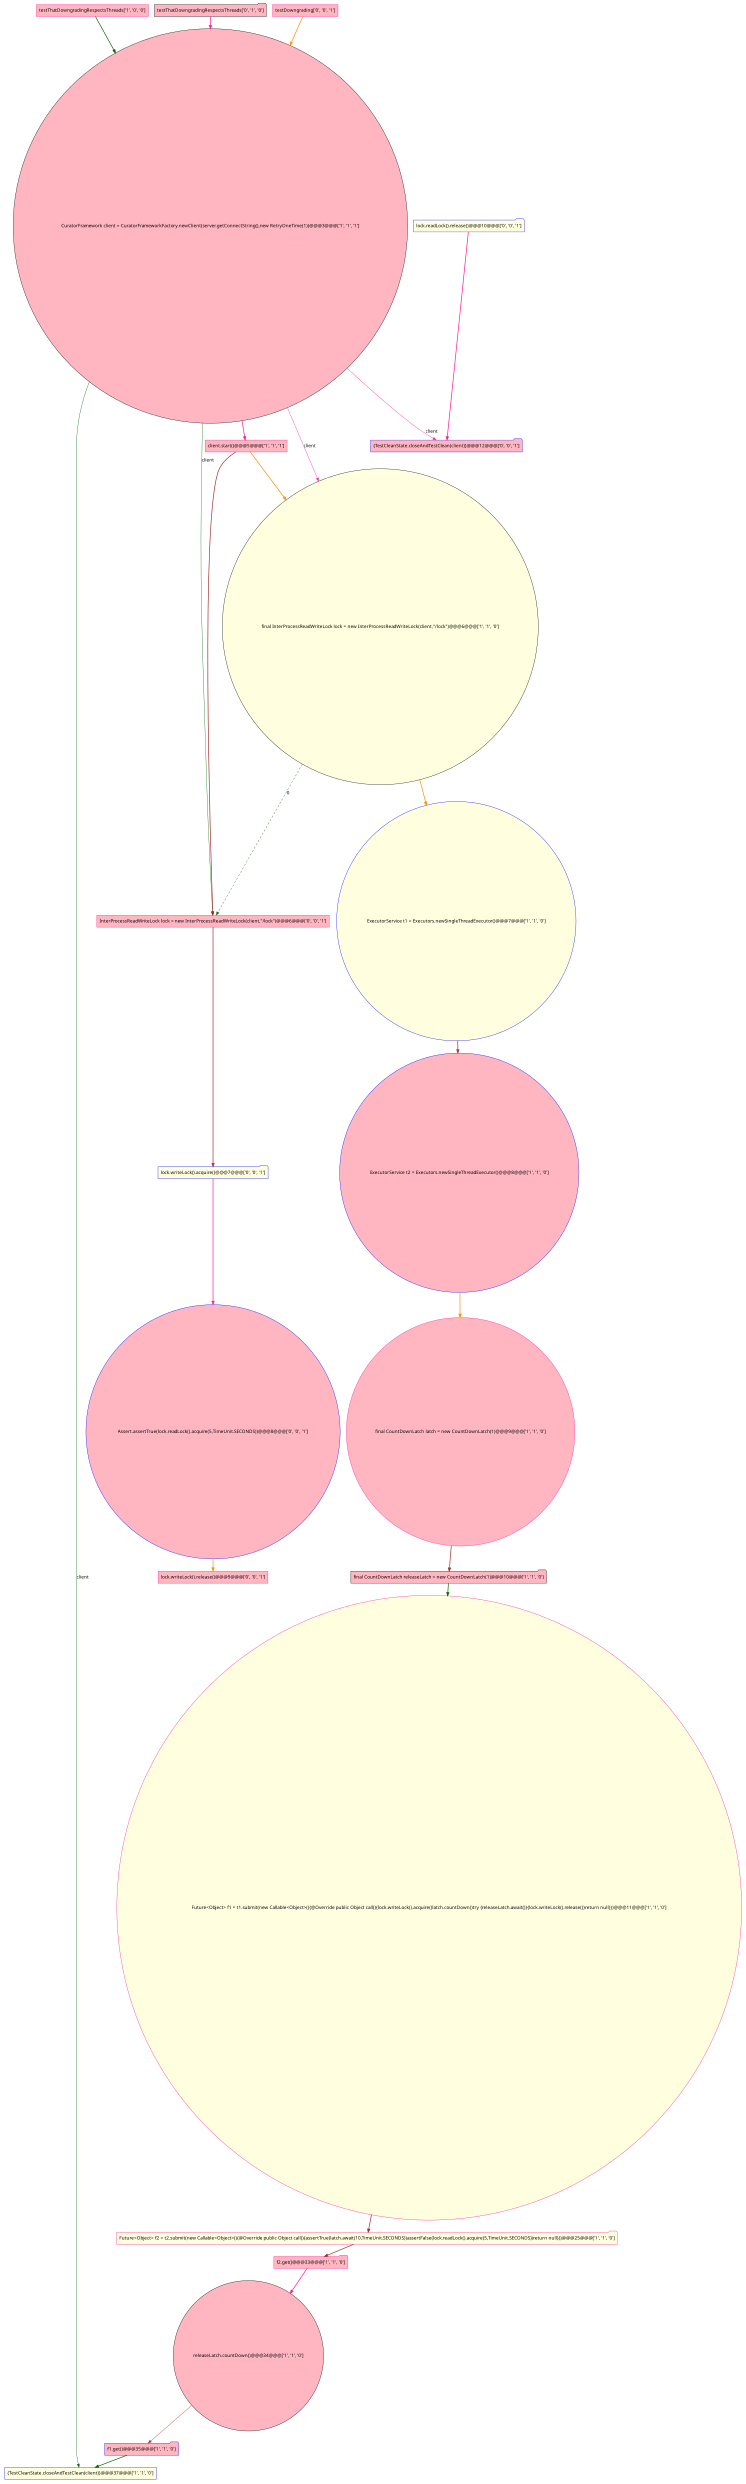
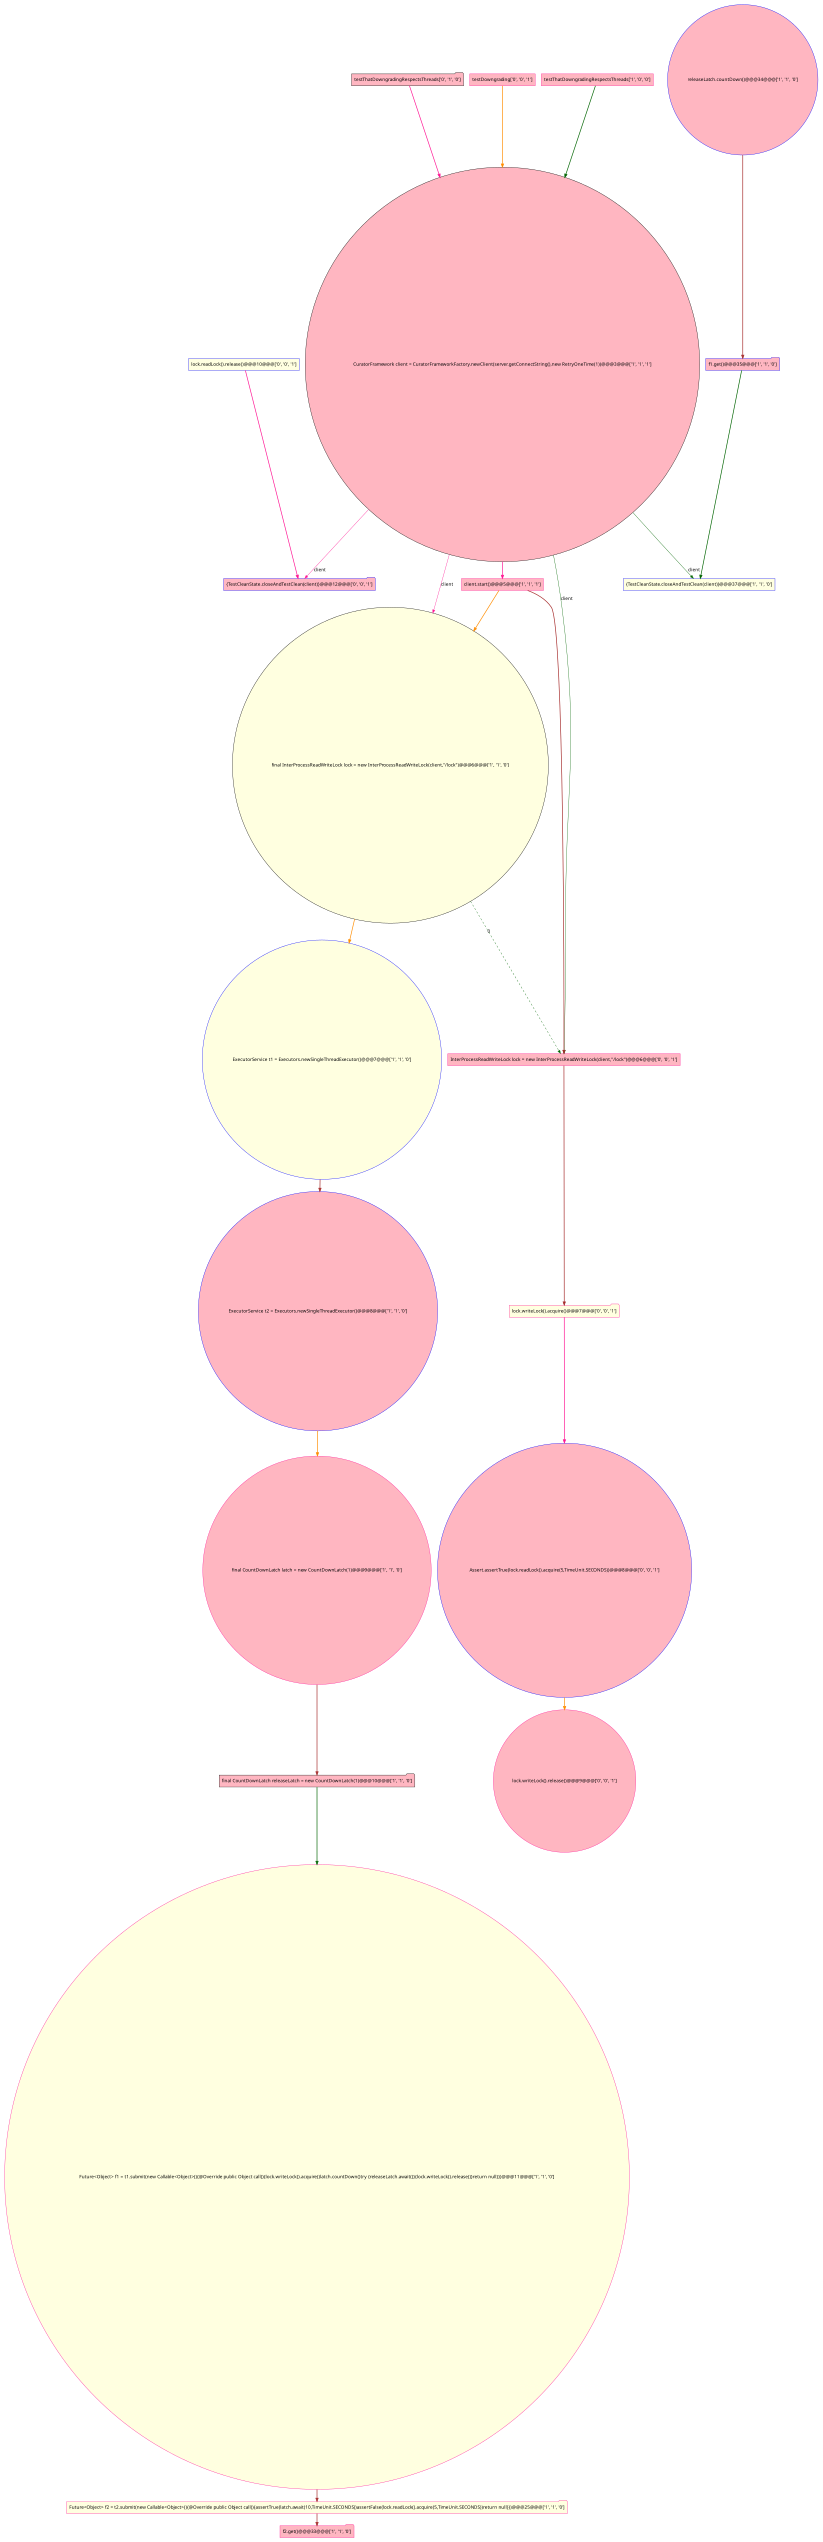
node "lock.readLock().release()@@@10@@@['0', '0', '1']": shape folder -> box
node "lock.writeLock().acquire()@@@7@@@['0', '0', '1']": color blue -> deeppink
node "lock.writeLock().release()@@@9@@@['0', '0', '1']": shape box -> circle
edge "f2.get()@@@33@@@['1', '1', '0']" -> "releaseLatch.countDown()@@@34@@@['1', '1', '0']": removed
node "releaseLatch.countDown()@@@34@@@['1', '1', '0']": color black -> blue
edge "releaseLatch.countDown()@@@34@@@['1', '1', '0']" -> "f1.get()@@@35@@@['1', '1', '0']": style solid -> bold
